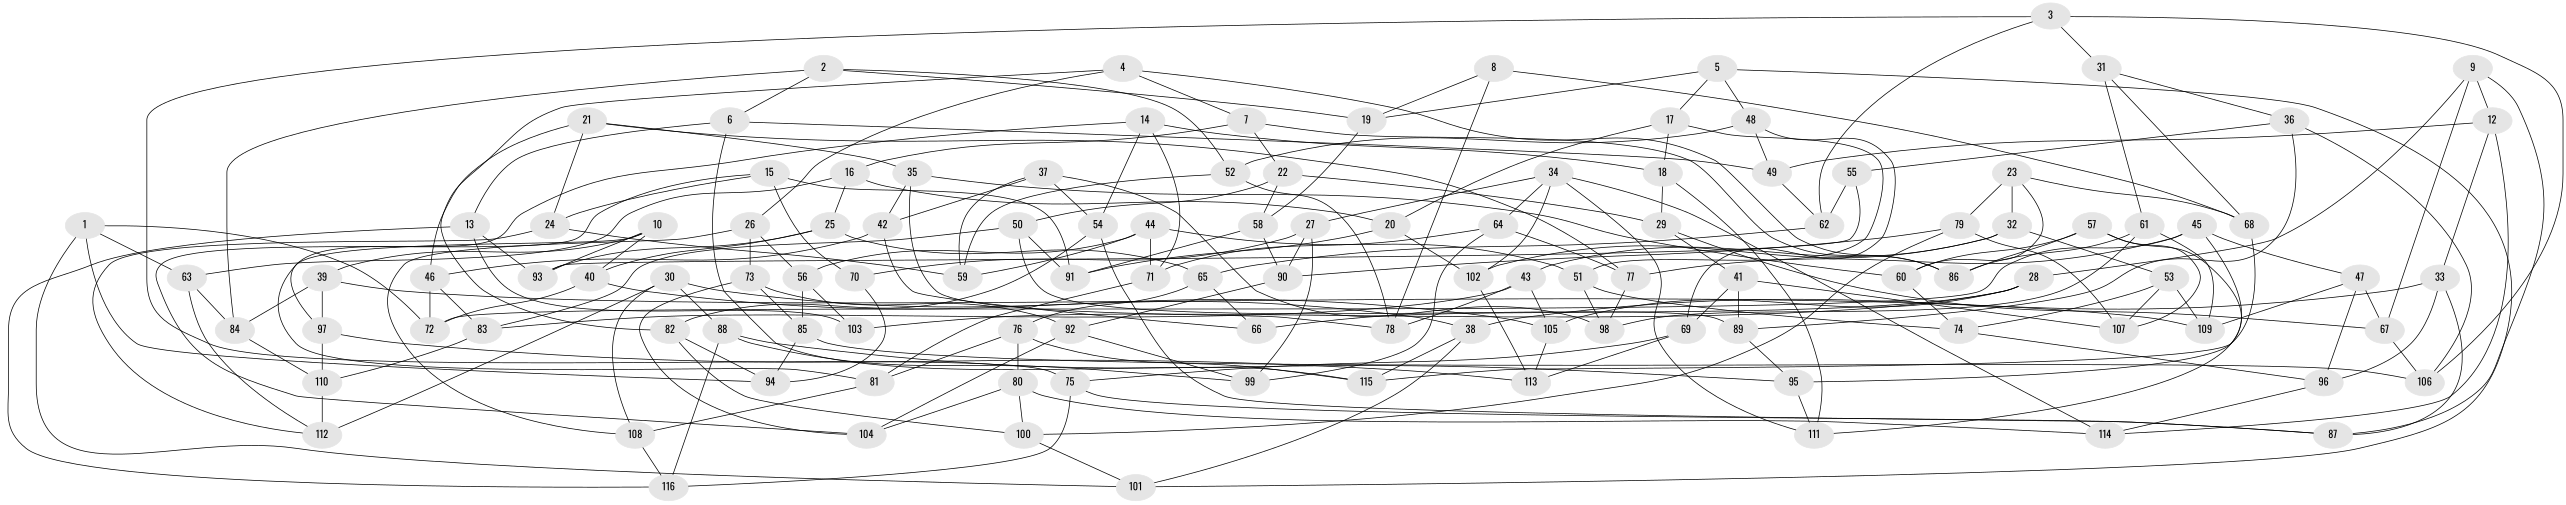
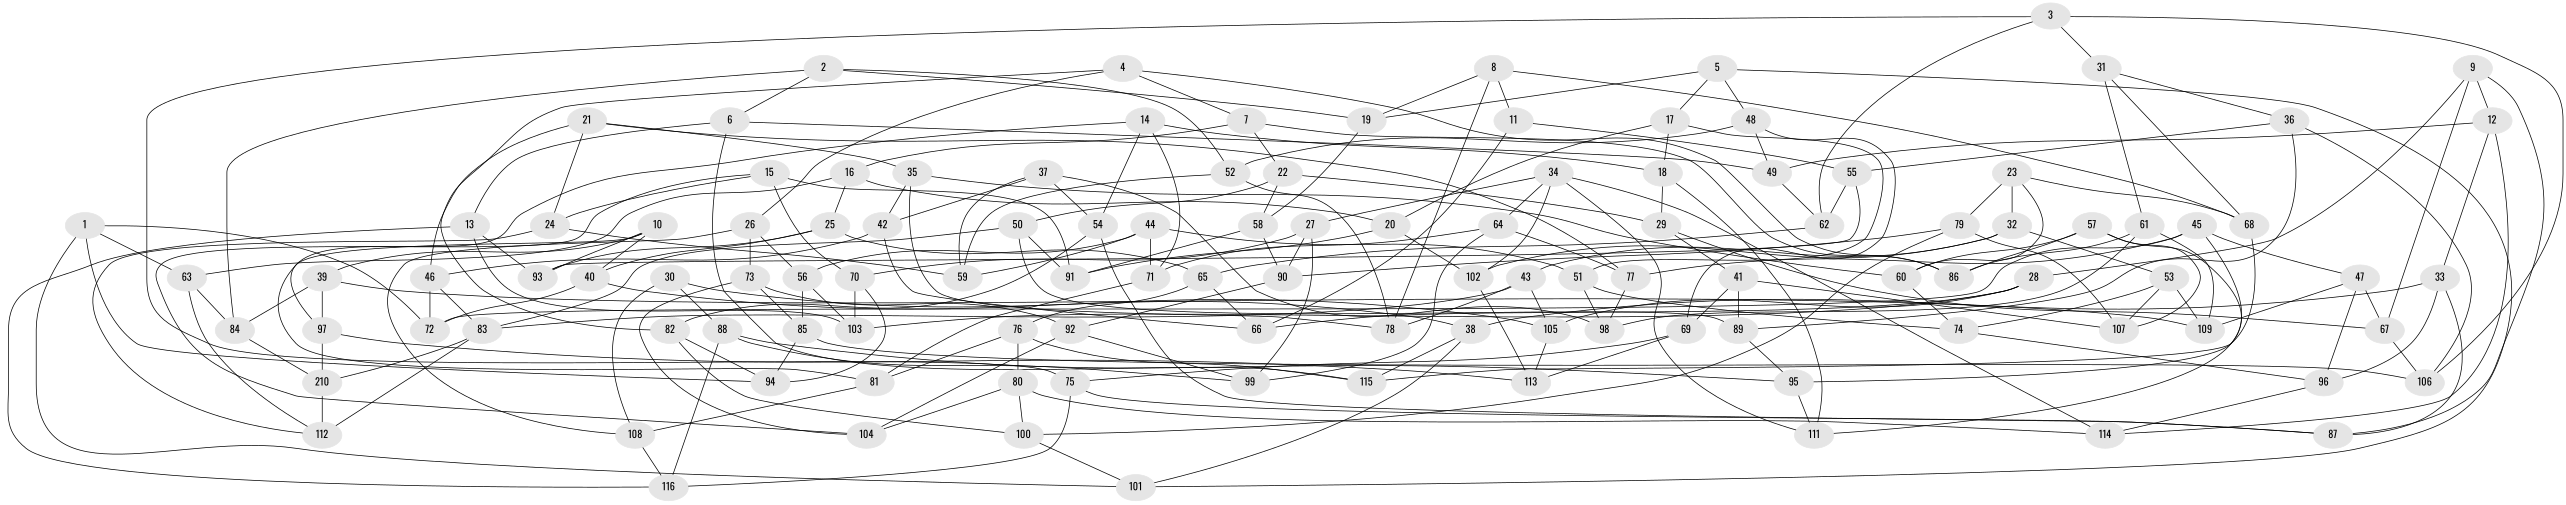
node "11": added
edge "70" -- "103": added
edge "30" -- "112": now "83" -- "112"
node "110": label "110" -> "210"
